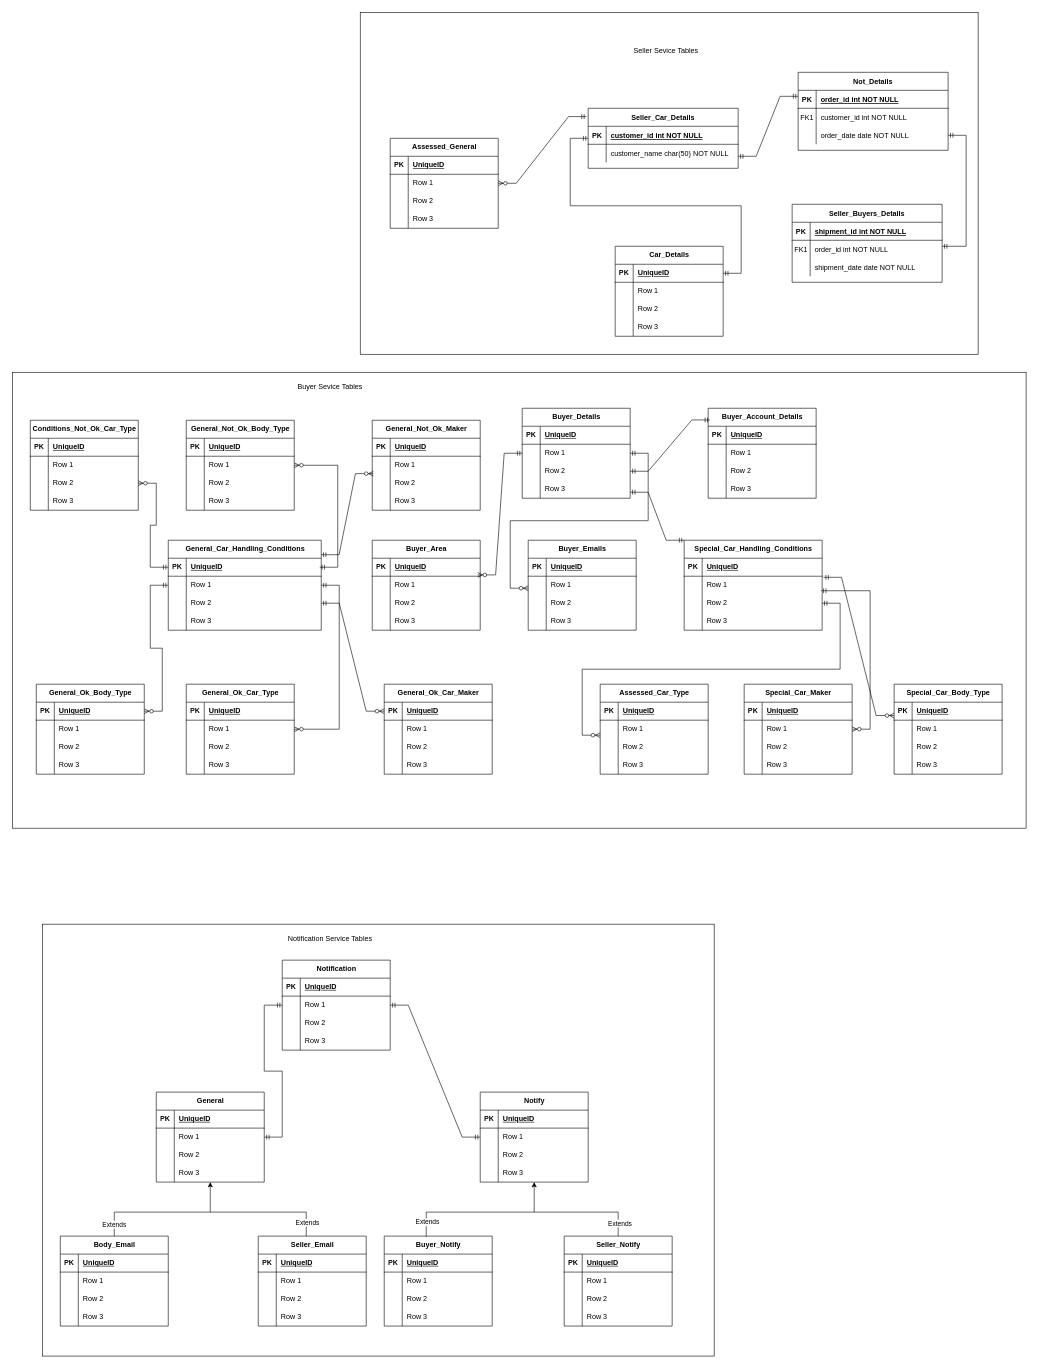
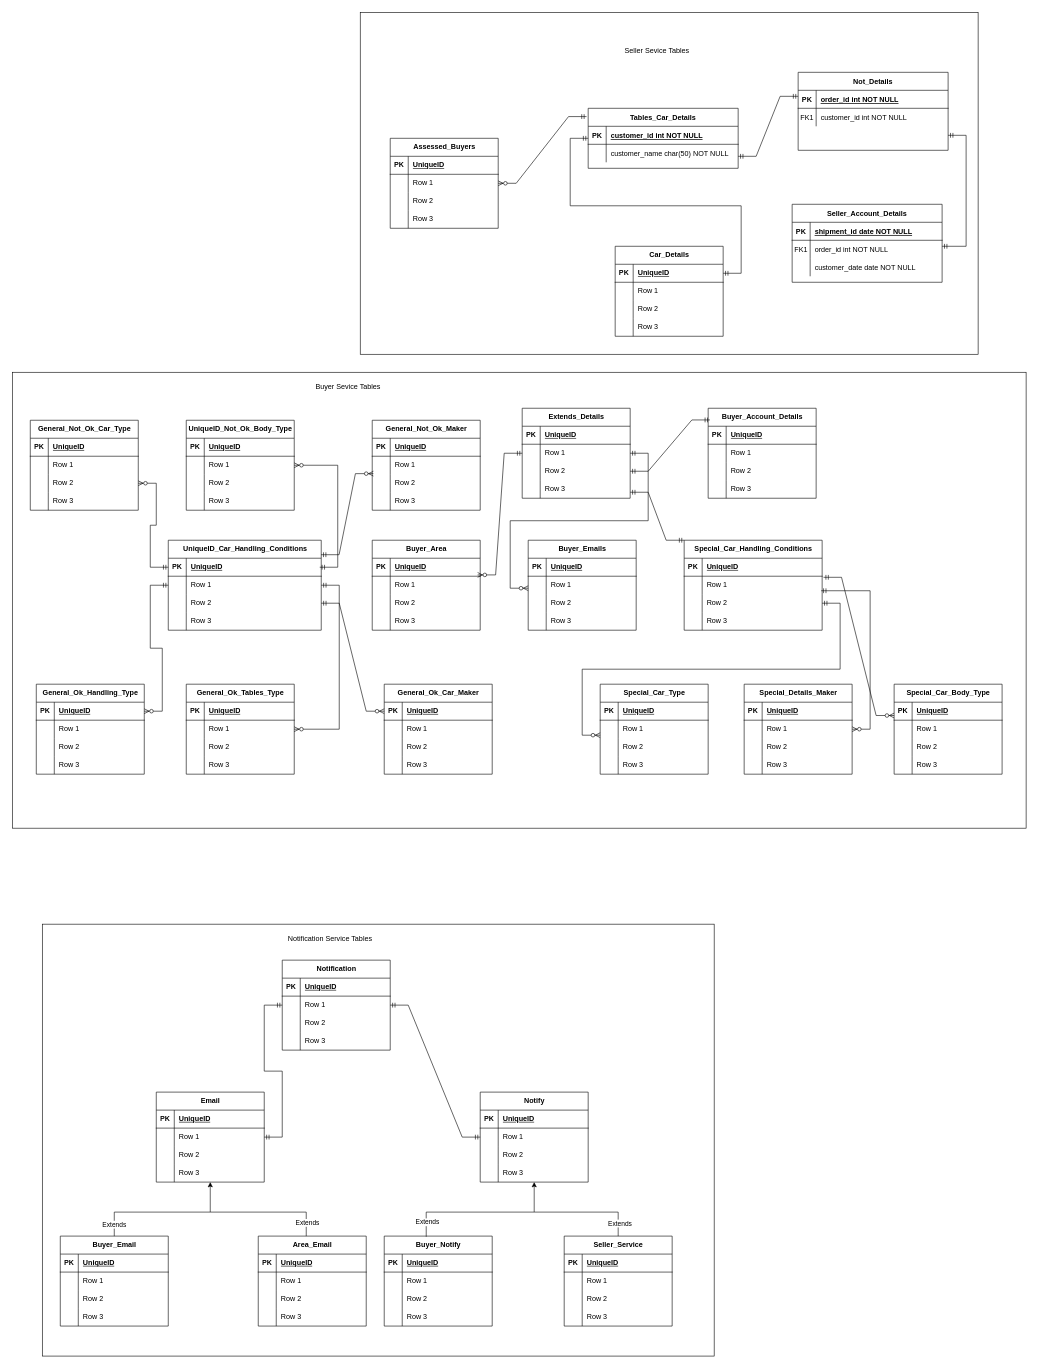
node "Seller Sevice Tables": moved (666, 51) -> (657, 51)
node "Seller_Car_Details": label "Seller_Car_Details" -> "Tables_Car_Details"
node "order_date date NOT NULL": removed
node "Assessed_General": label "Assessed_General" -> "Assessed_Buyers"
node "Seller_Buyers_Details": label "Seller_Buyers_Details" -> "Seller_Account_Details"
node "shipment_id int NOT NULL": label "shipment_id int NOT NULL" -> "shipment_id date NOT NULL"
node "shipment_date date NOT NULL": label "shipment_date date NOT NULL" -> "customer_date date NOT NULL"
node "Buyer Sevice Tables": moved (330, 387) -> (348, 387)
node "Buyer_Details": label "Buyer_Details" -> "Extends_Details"
node "Conditions_Not_Ok_Car_Type": label "Conditions_Not_Ok_Car_Type" -> "General_Not_Ok_Car_Type"
node "General_Not_Ok_Body_Type": label "General_Not_Ok_Body_Type" -> "UniqueID_Not_Ok_Body_Type"
node "General_Car_Handling_Conditions": label "General_Car_Handling_Conditions" -> "UniqueID_Car_Handling_Conditions"
node "General_Ok_Body_Type": label "General_Ok_Body_Type" -> "General_Ok_Handling_Type"
node "General_Ok_Car_Type": label "General_Ok_Car_Type" -> "General_Ok_Tables_Type"
node "Assessed_Car_Type": label "Assessed_Car_Type" -> "Special_Car_Type"
node "Special_Car_Maker": label "Special_Car_Maker" -> "Special_Details_Maker"
node "General": label "General" -> "Email"
node "Body_Email": label "Body_Email" -> "Buyer_Email"
node "Seller_Email": label "Seller_Email" -> "Area_Email"
node "Seller_Notify": label "Seller_Notify" -> "Seller_Service"
